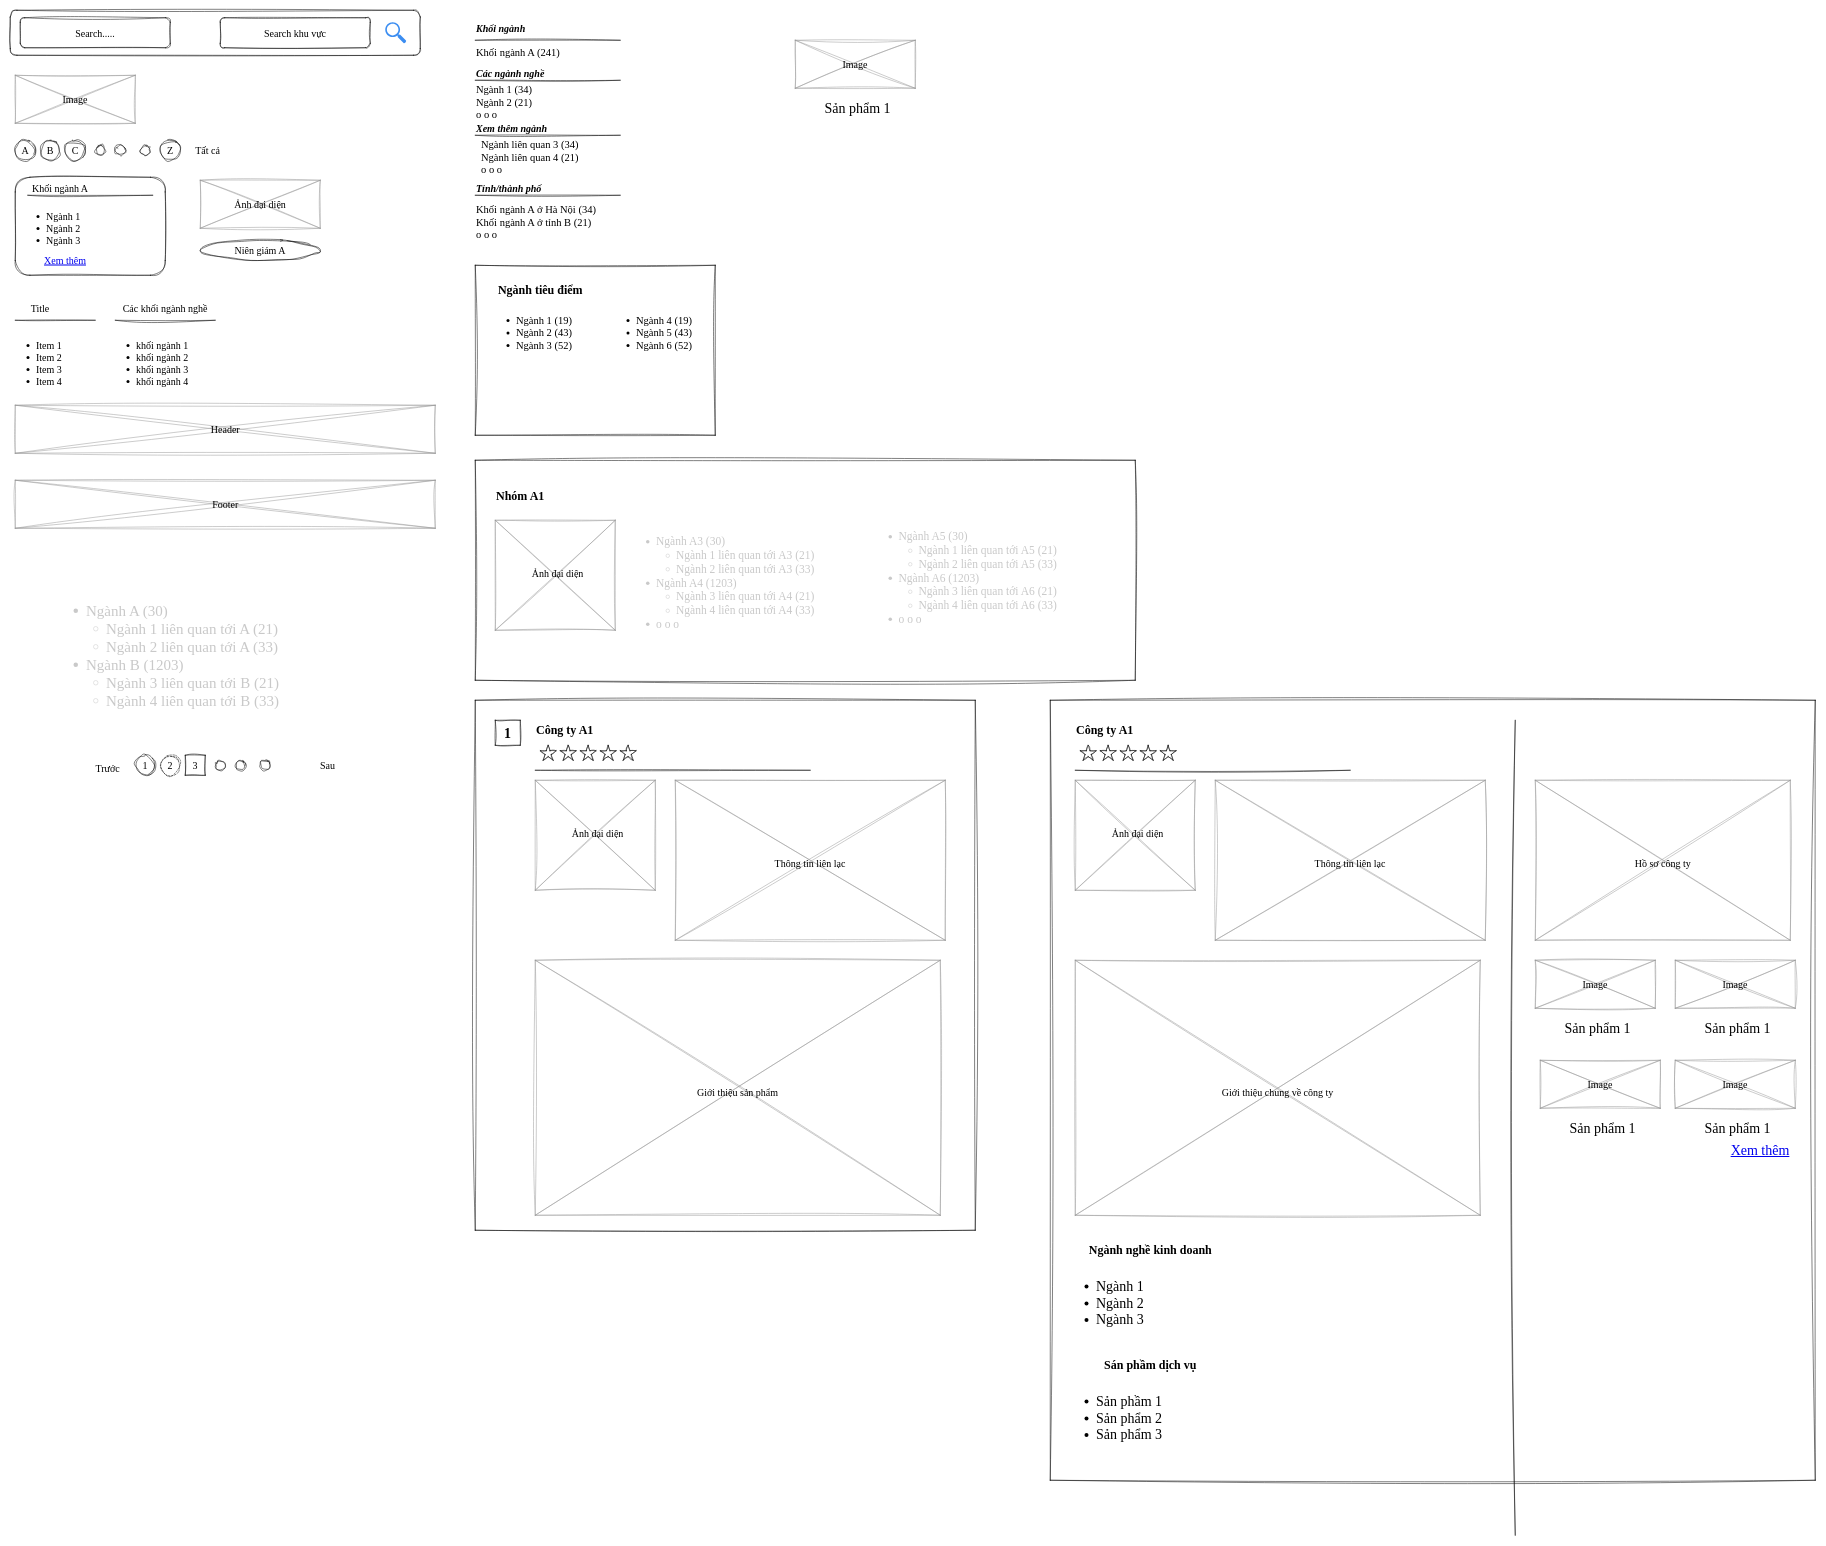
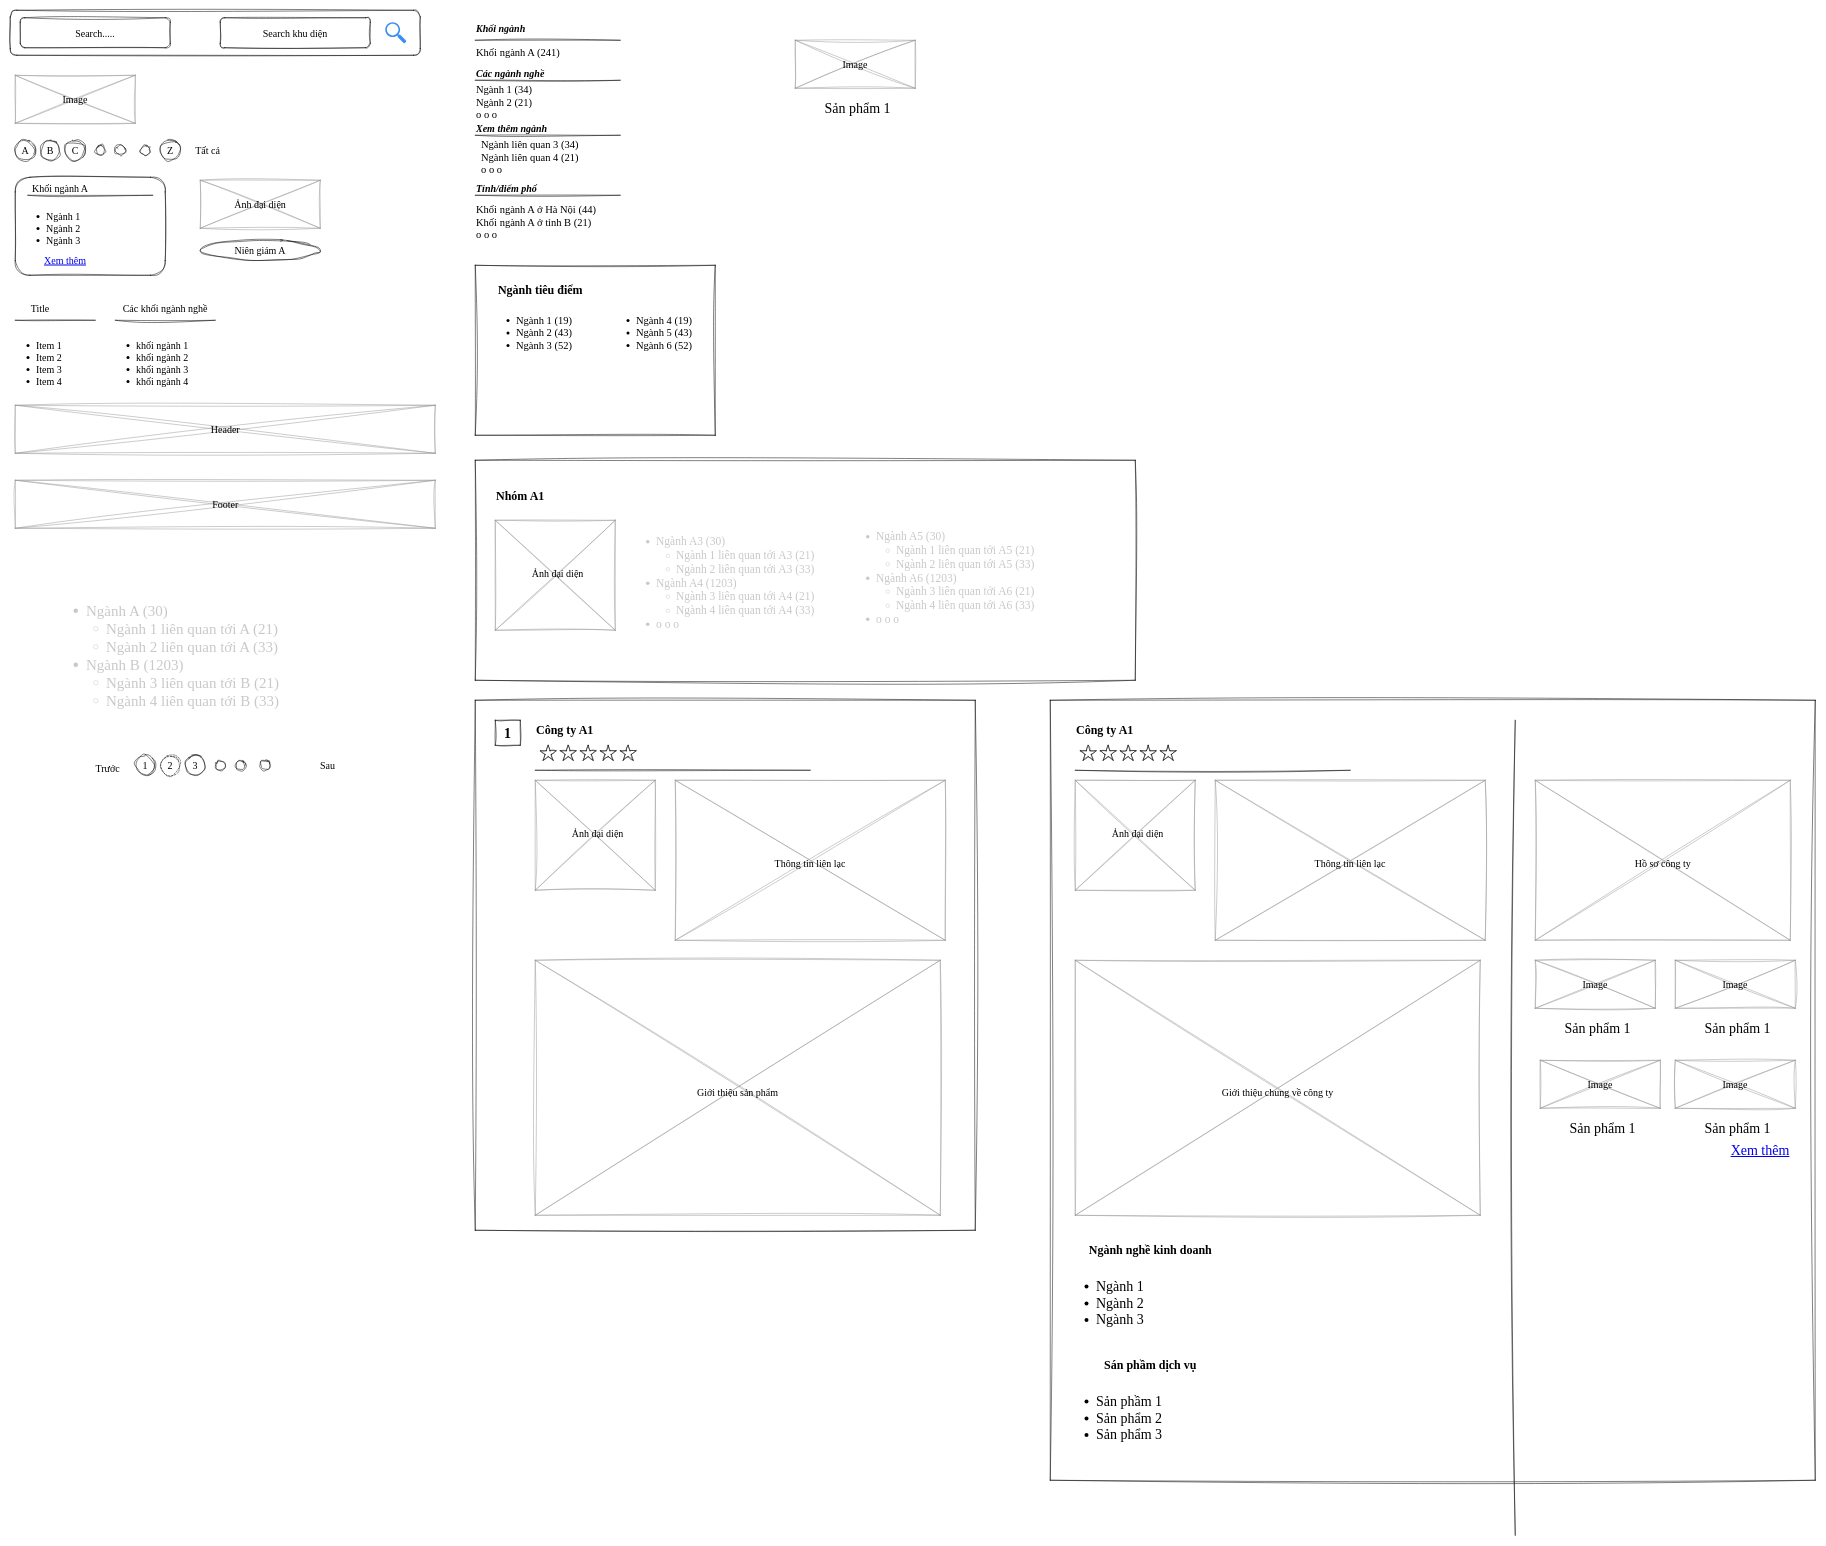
node "Search khu vực": label "Search khu vực" -> "Search khu diện"
node "Tỉnh/thành phố": label "Tỉnh/thành phố" -> "Tỉnh/điểm phố"
node "Khối ngành A ở Hà Nội (34) Khối ngành A ở tỉnh B (21) o o o": label "Khối ngành A ở Hà Nội (34) Khối ngành A ở tỉnh B (21) o o o" -> "Khối ngành A ở Hà Nội (44) Khối ngành A ở tỉnh B (21) o o o"
node "Ngành A5 (30) Ngành 1 liên quan tới A5 (21) Ngành 2 liên quan tới A5 (33) Ngành A6 (1203) Ngành 3 liên quan tới A6 (21) Ngành 4 liên quan tới A6 (33) o o o": moved (983, 578) -> (960, 578)
node "3": shape rectangle -> ellipse
